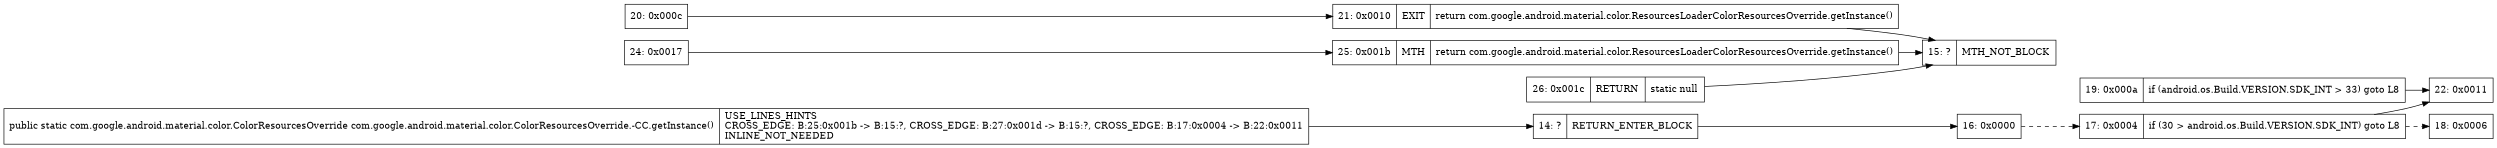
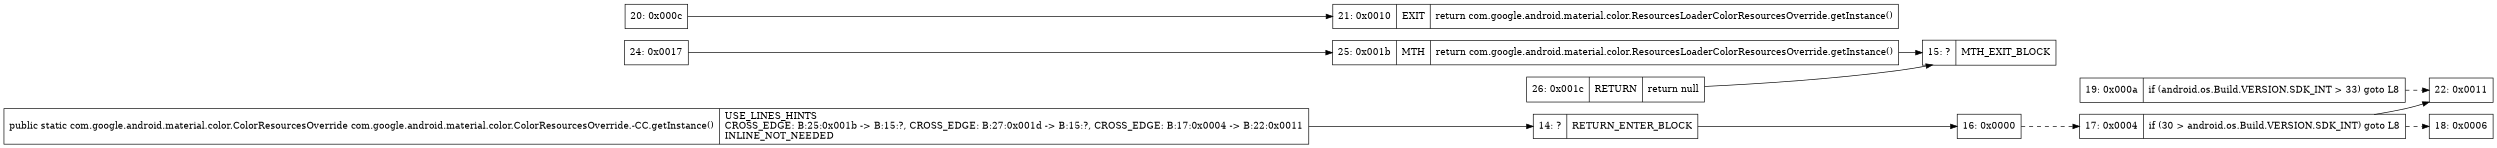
edge "21: 0x0010" -> "15: ?": removed
node "15: ?": text "MTH_NOT_BLOCK" -> "MTH_EXIT_BLOCK"
node "26: 0x001c": text "static null" -> "return null"
edge "19: 0x000a" -> "22: 0x0011": style solid -> dashed
